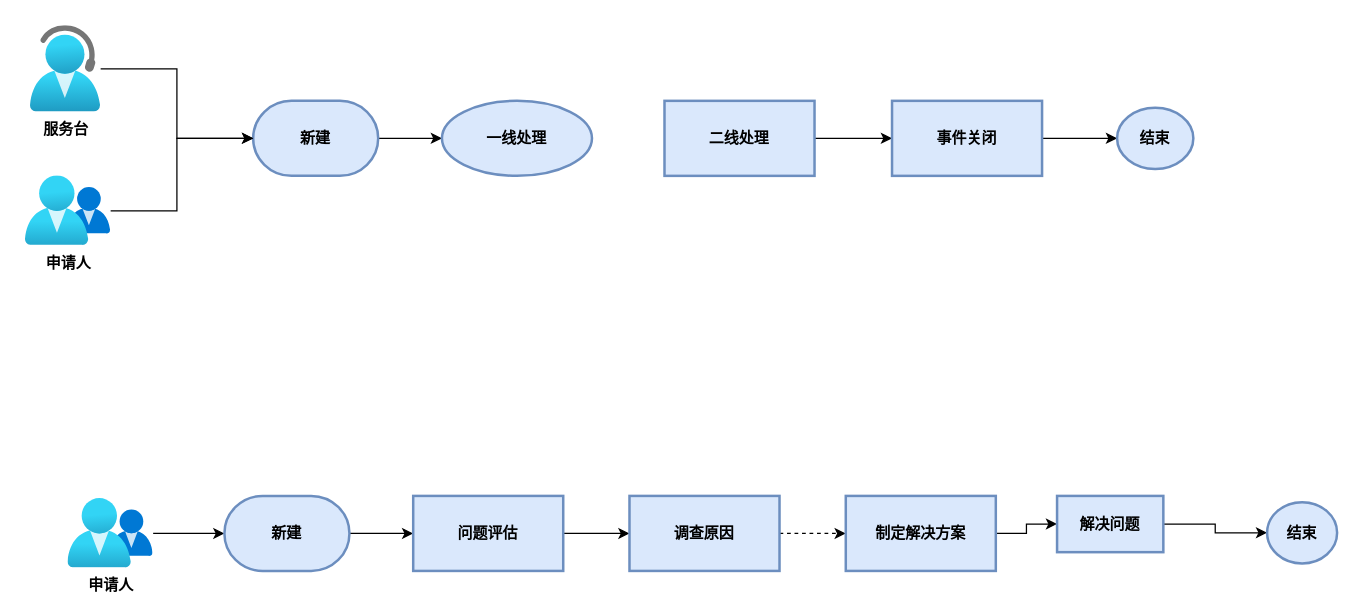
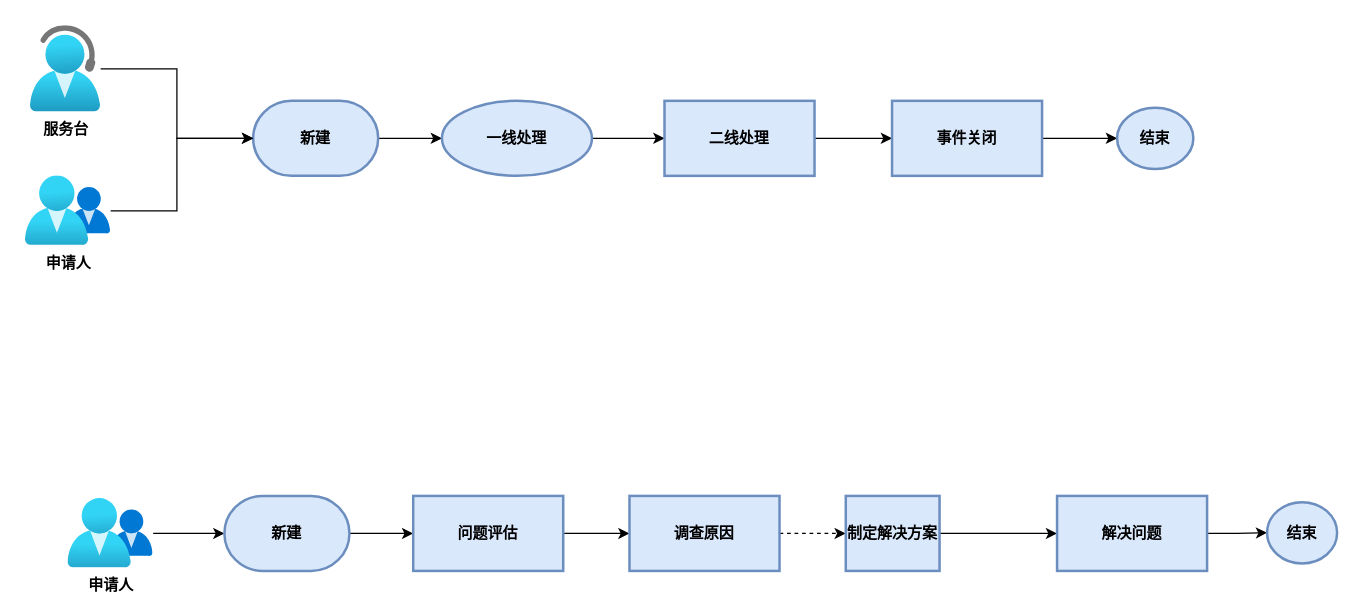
edge "一线处理" -> "二线处理": added
node "解决问题": size 106x56 -> 150x75
node "制定解决方案": size 150x75 -> 94x75
